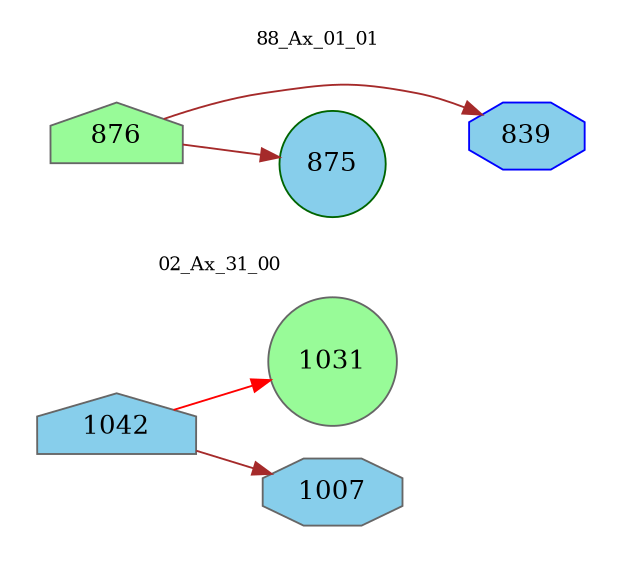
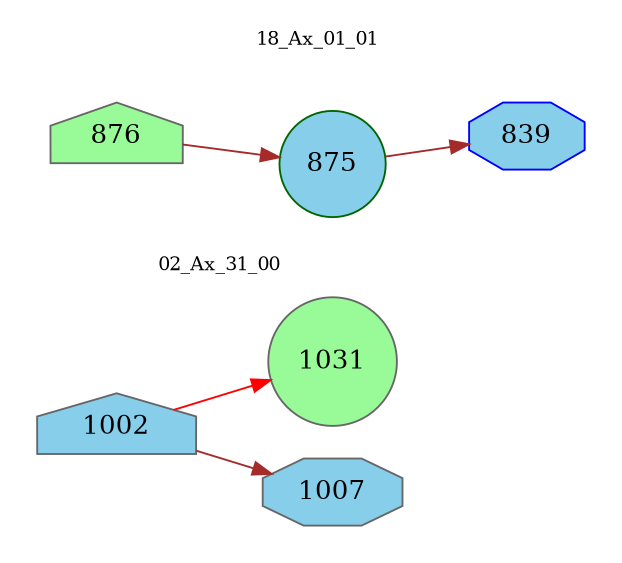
cluster "88_Ax_01_01": label "88_Ax_01_01" -> "18_Ax_01_01"
edge "876" -> "839": now "875" -> "839"
node "1042": label "1042" -> "1002"
